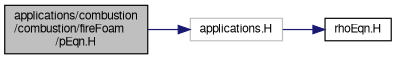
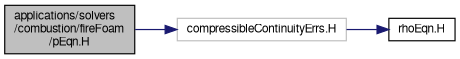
node "applications/combustion /combustion/fireFoam /pEqn.H": label "applications/combustion /combustion/fireFoam /pEqn.H" -> "applications/solvers /combustion/fireFoam /pEqn.H"
node "applications.H": label "applications.H" -> "compressibleContinuityErrs.H"
